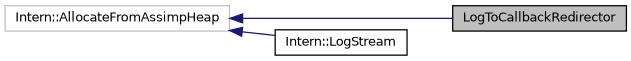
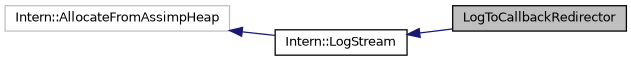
edge "LogToCallbackRedirector" -> "Intern::AllocateFromAssimpHeap": now "LogToCallbackRedirector" -> "Intern::LogStream"
